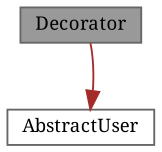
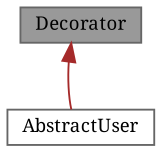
edge "Decorator" -> "AbstractUser": reversed
